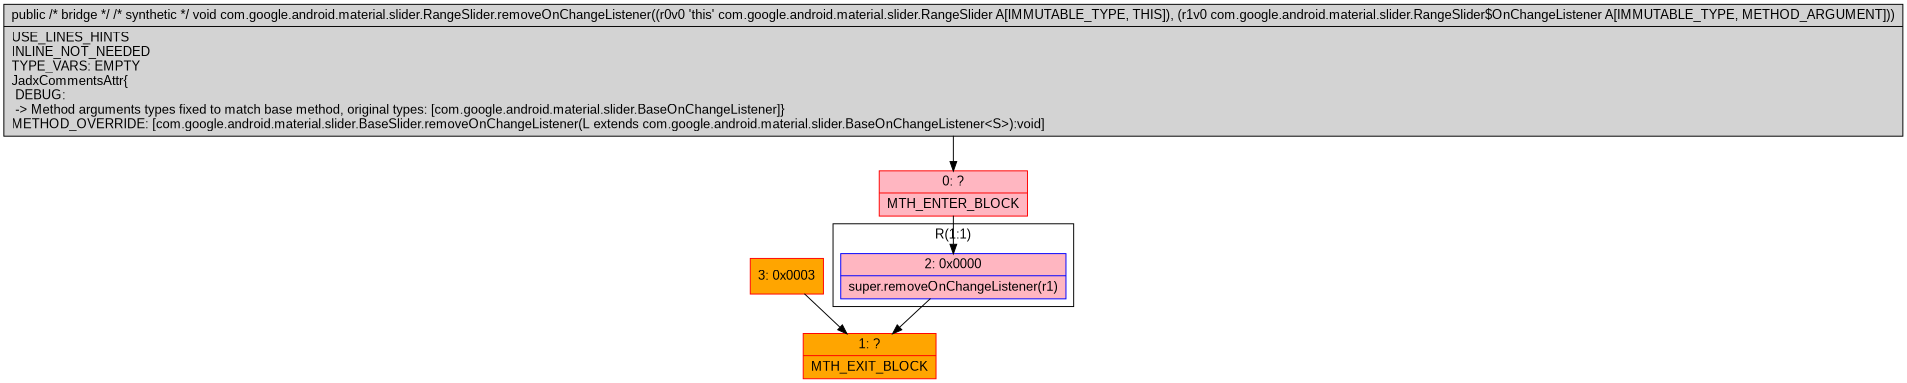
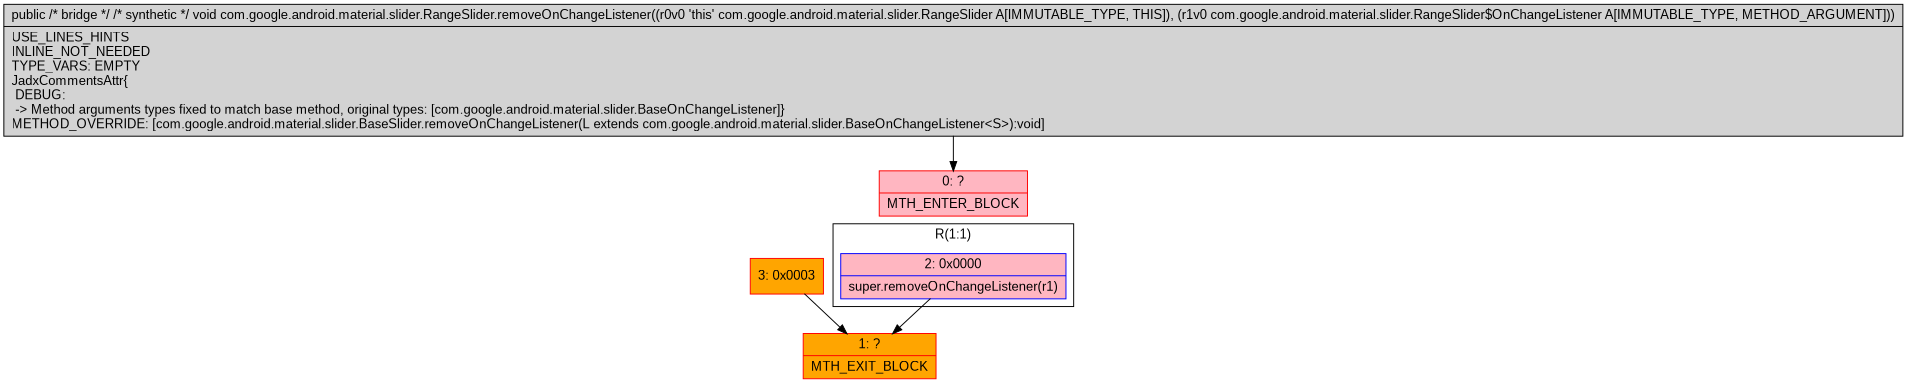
edge "0: ?" -> "2: 0x0000": removed
